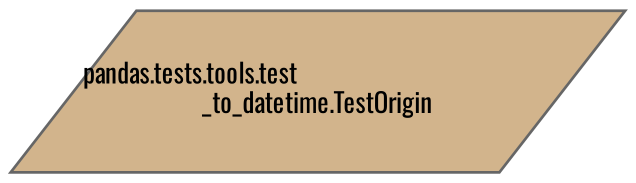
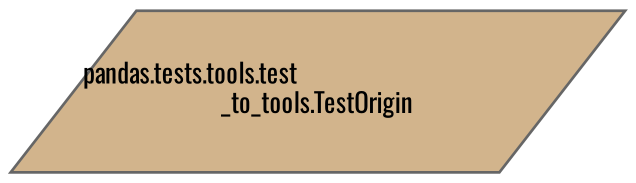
node "pandas.tests.tools.test _to_datetime.TestOrigin": label "pandas.tests.tools.test _to_datetime.TestOrigin" -> "pandas.tests.tools.test _to_tools.TestOrigin"
